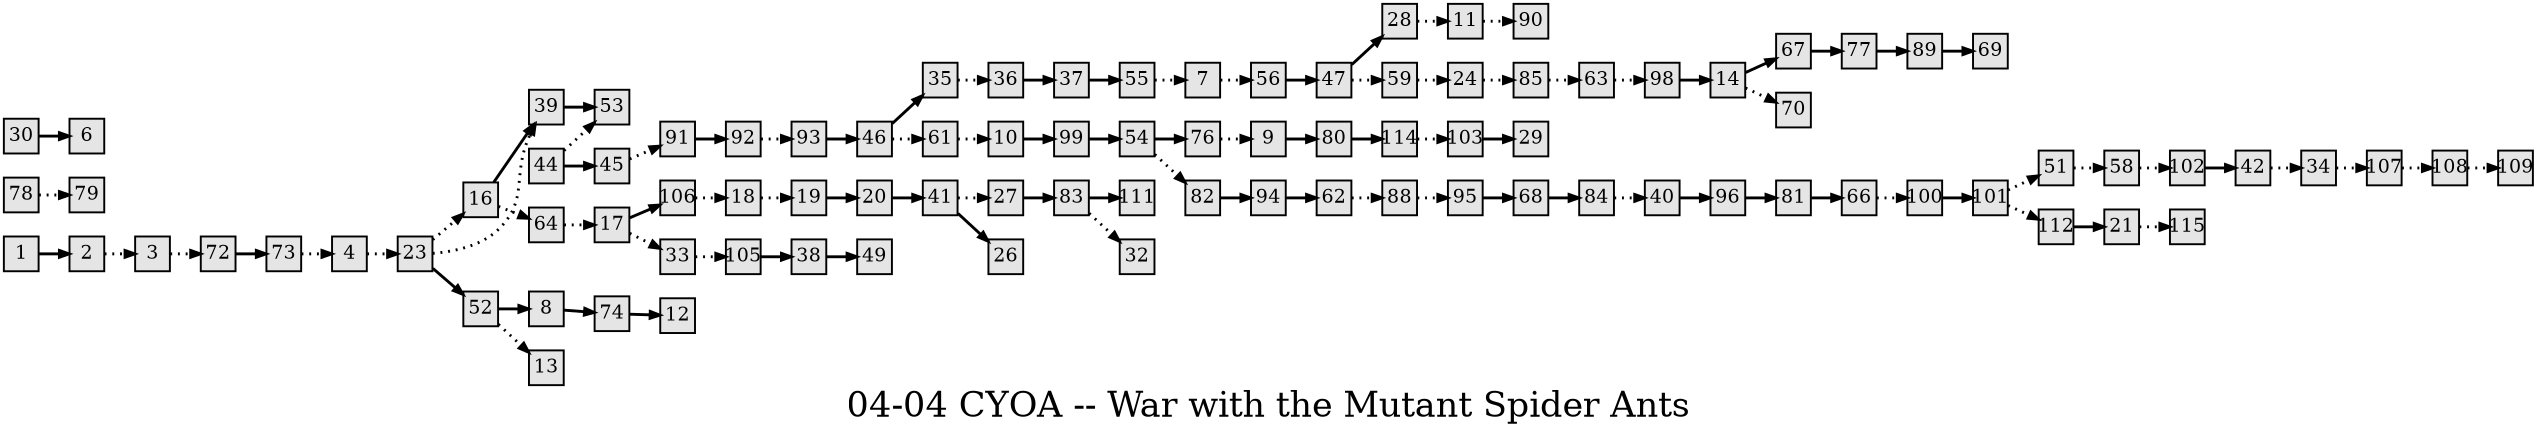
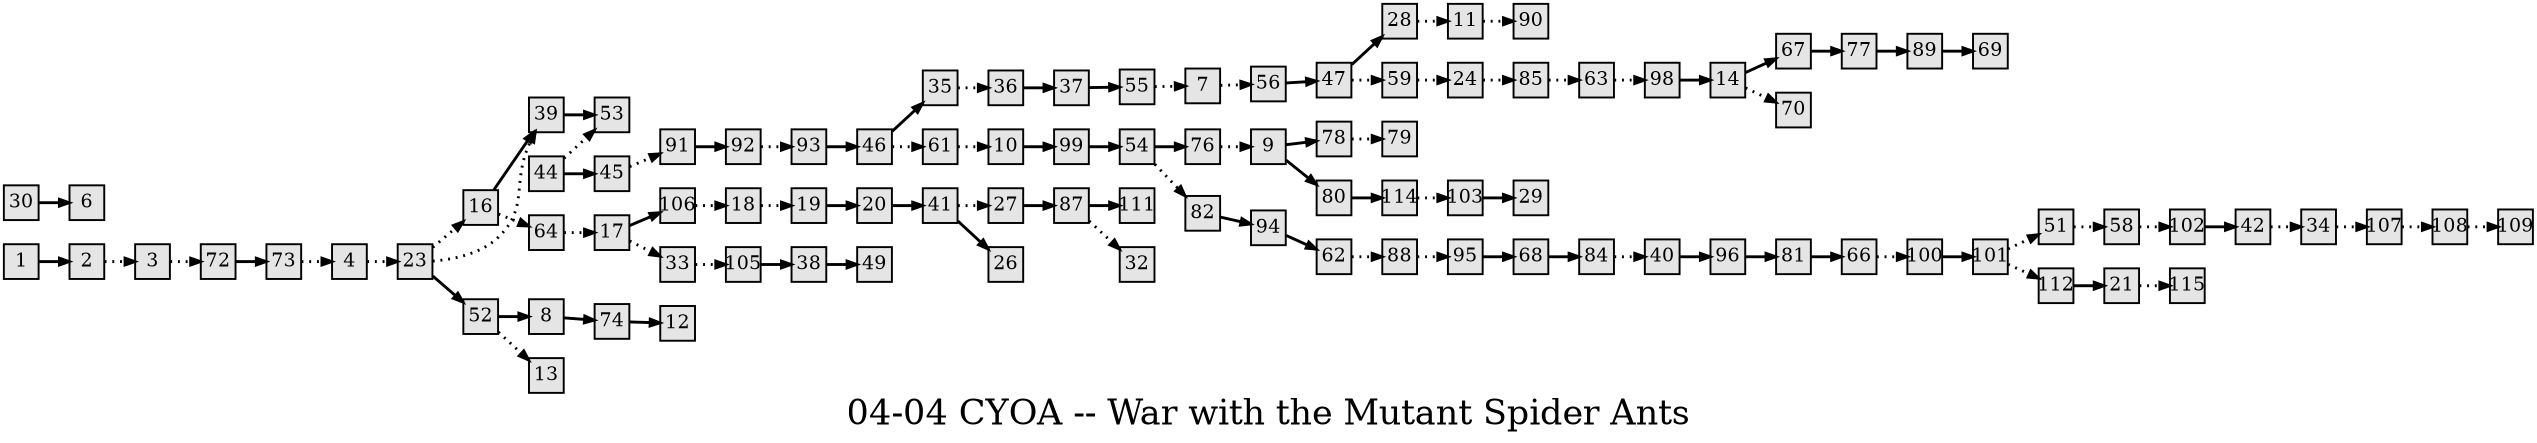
edge "9" -> "78": added
node "83": label "83" -> "87"
